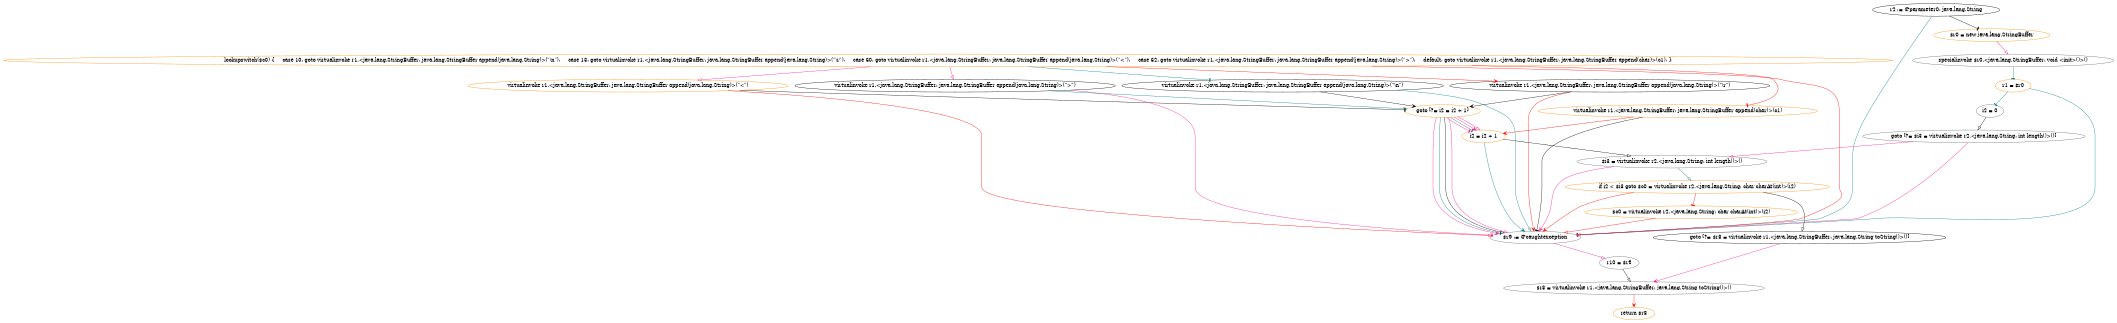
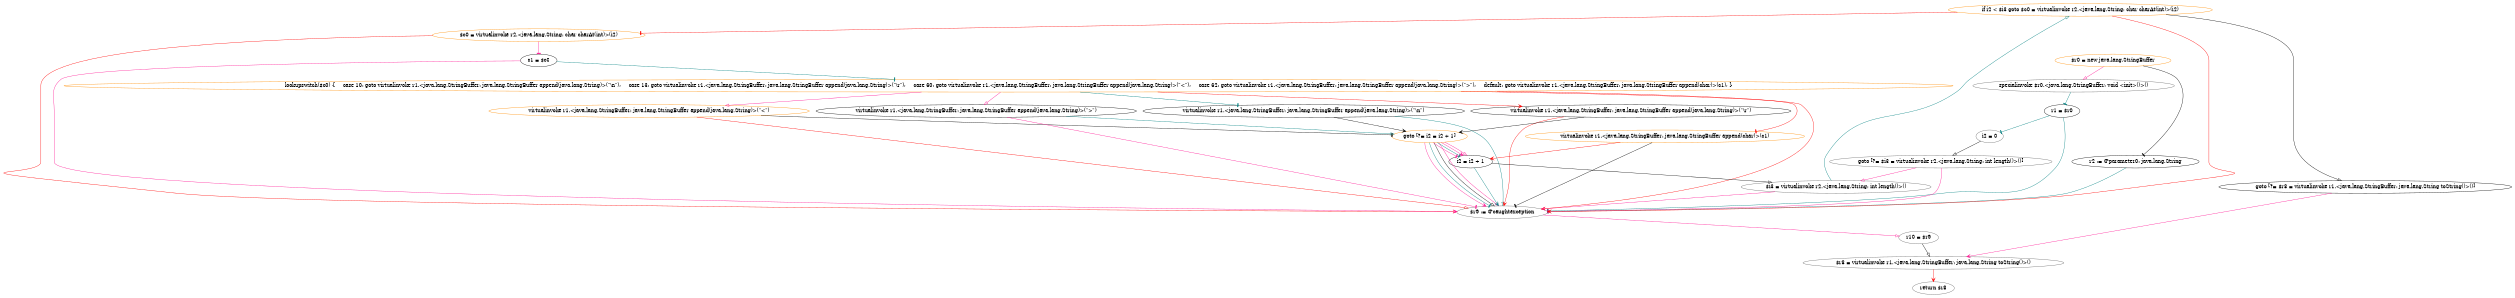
edge "r2 := @parameter0: java.lang.String" -> "$r0 = new java.lang.StringBuffer": reversed
node "c1 = $c0": added
node "r1 = $r0": color darkorange -> black
node "i2 = i2 + 1": color darkorange -> black
node "return $r8": color darkorange -> gray40
